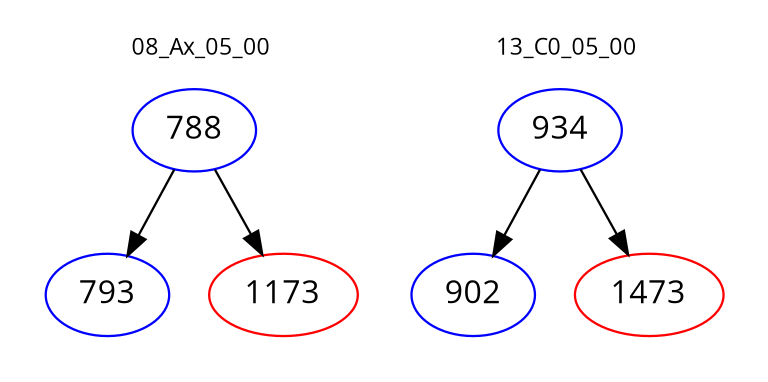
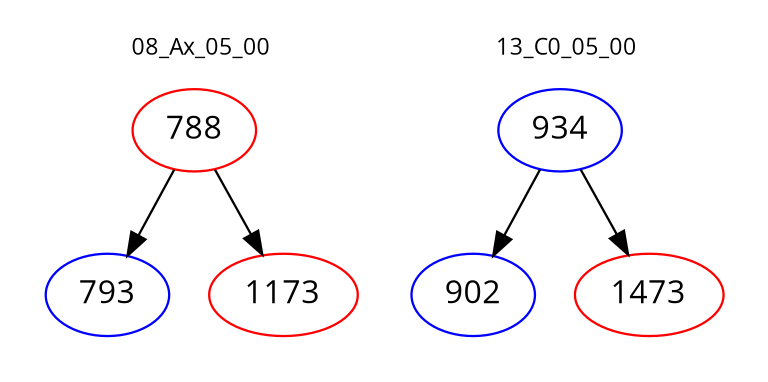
node "788": color blue -> red
